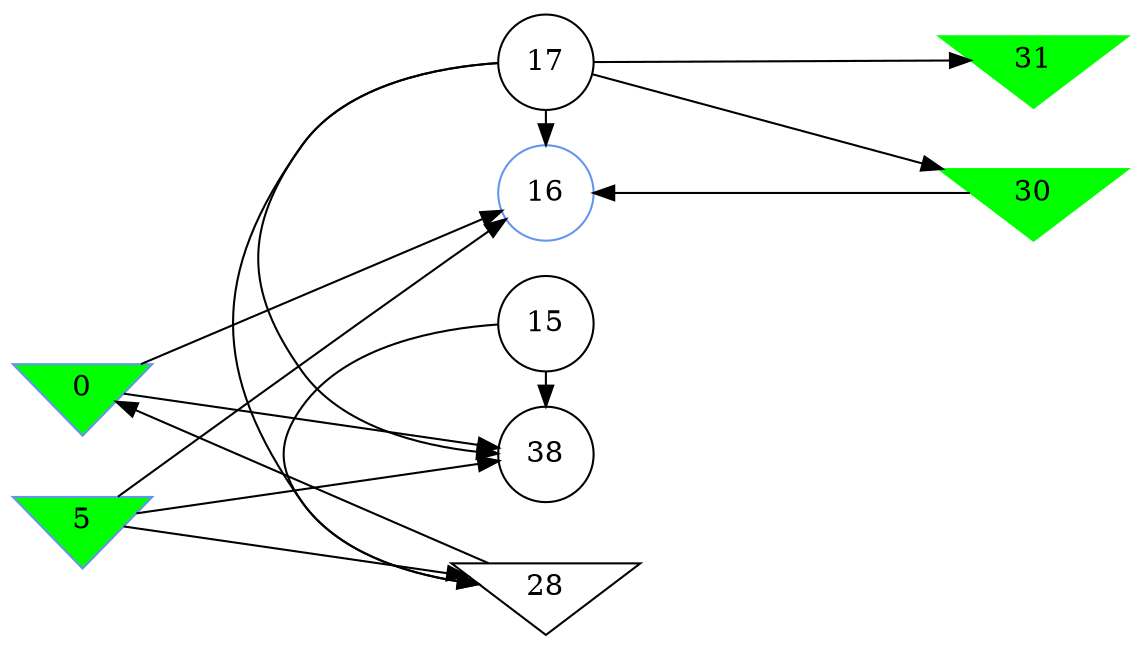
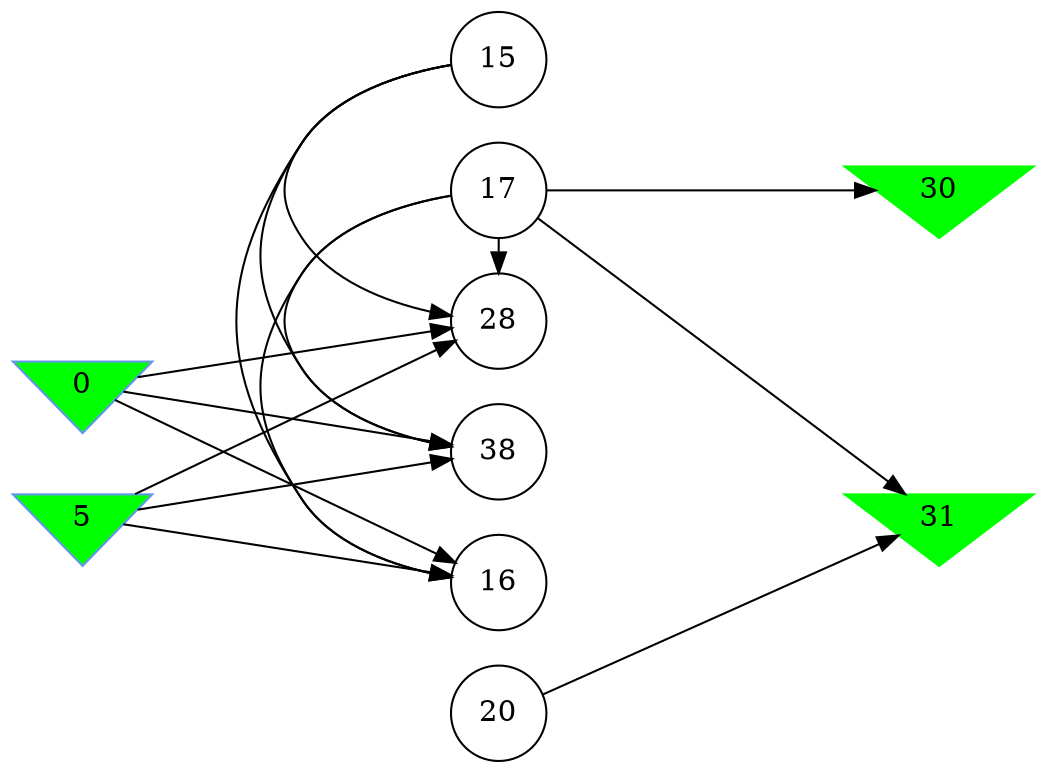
node "16": color cornflowerblue -> black
edge "30" -> "16": now "15" -> "16"
edge "28" -> "0": reversed
node "28": shape invtriangle -> circle
node "20": added
